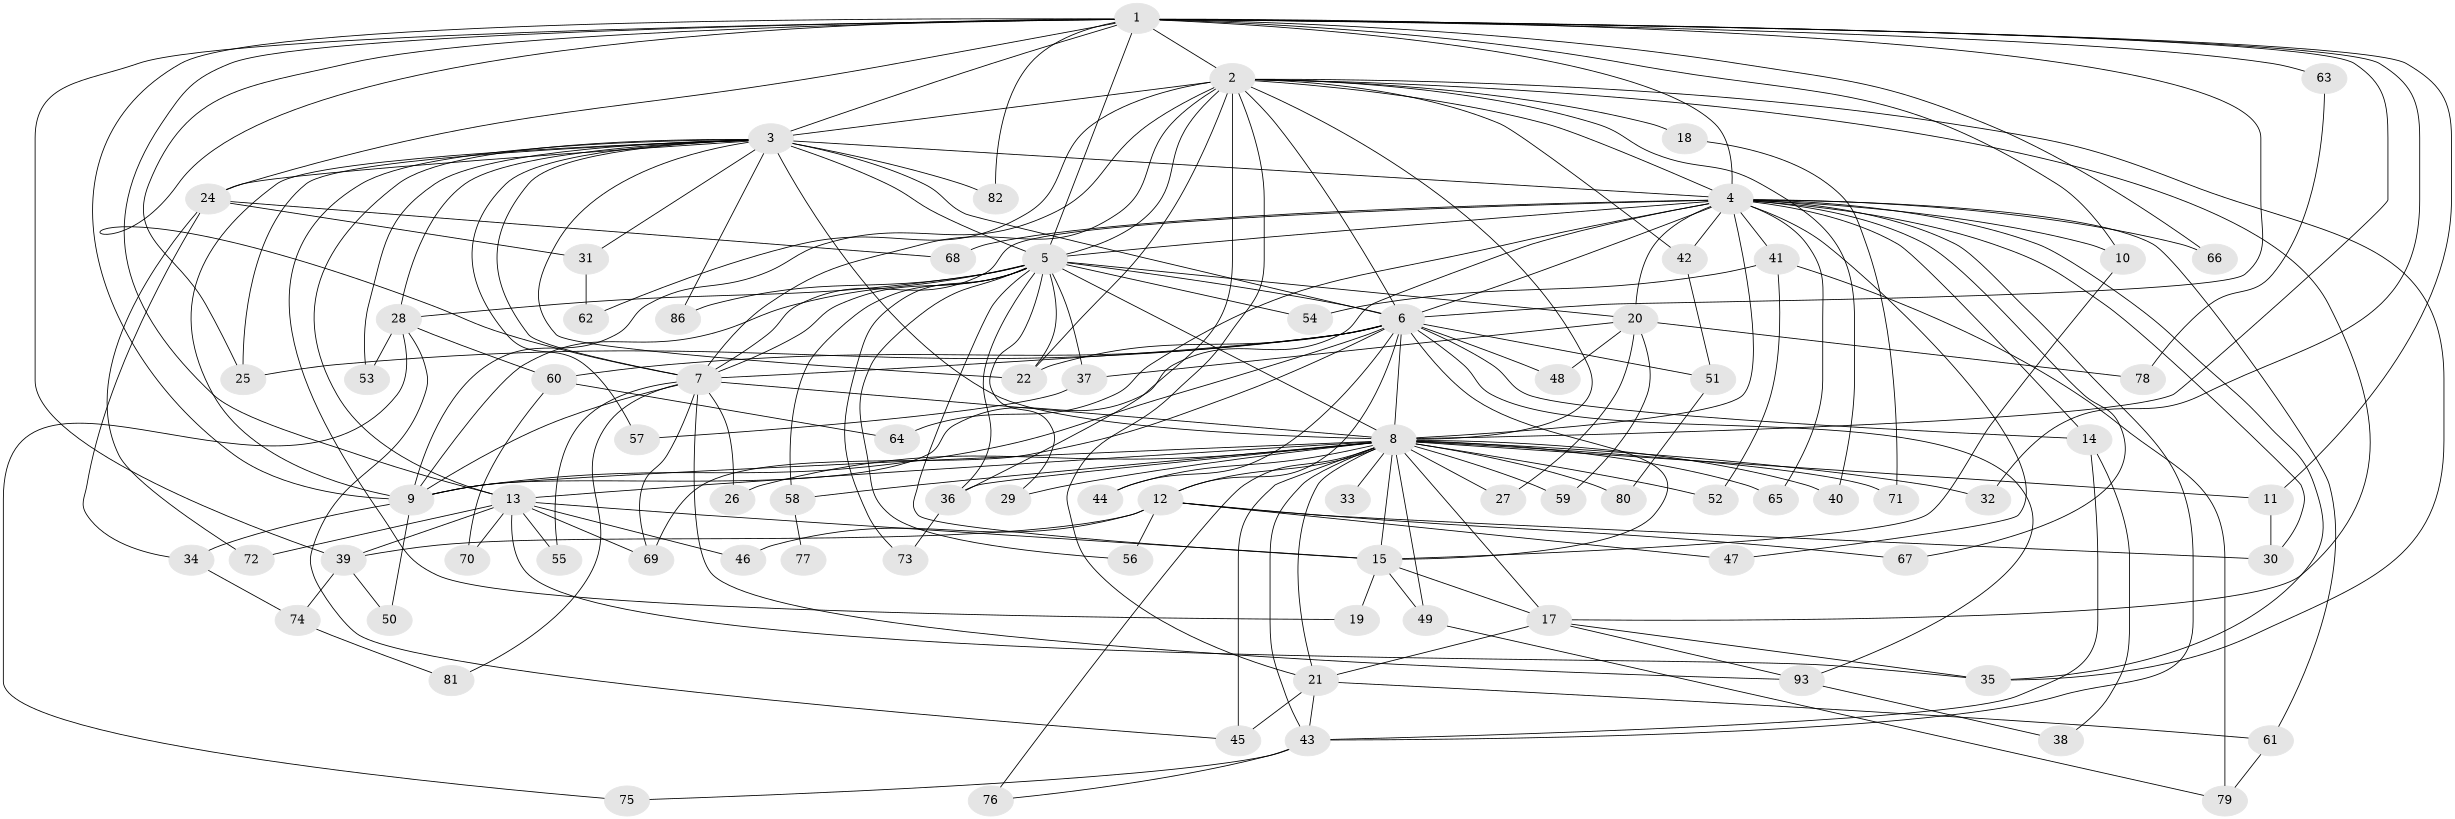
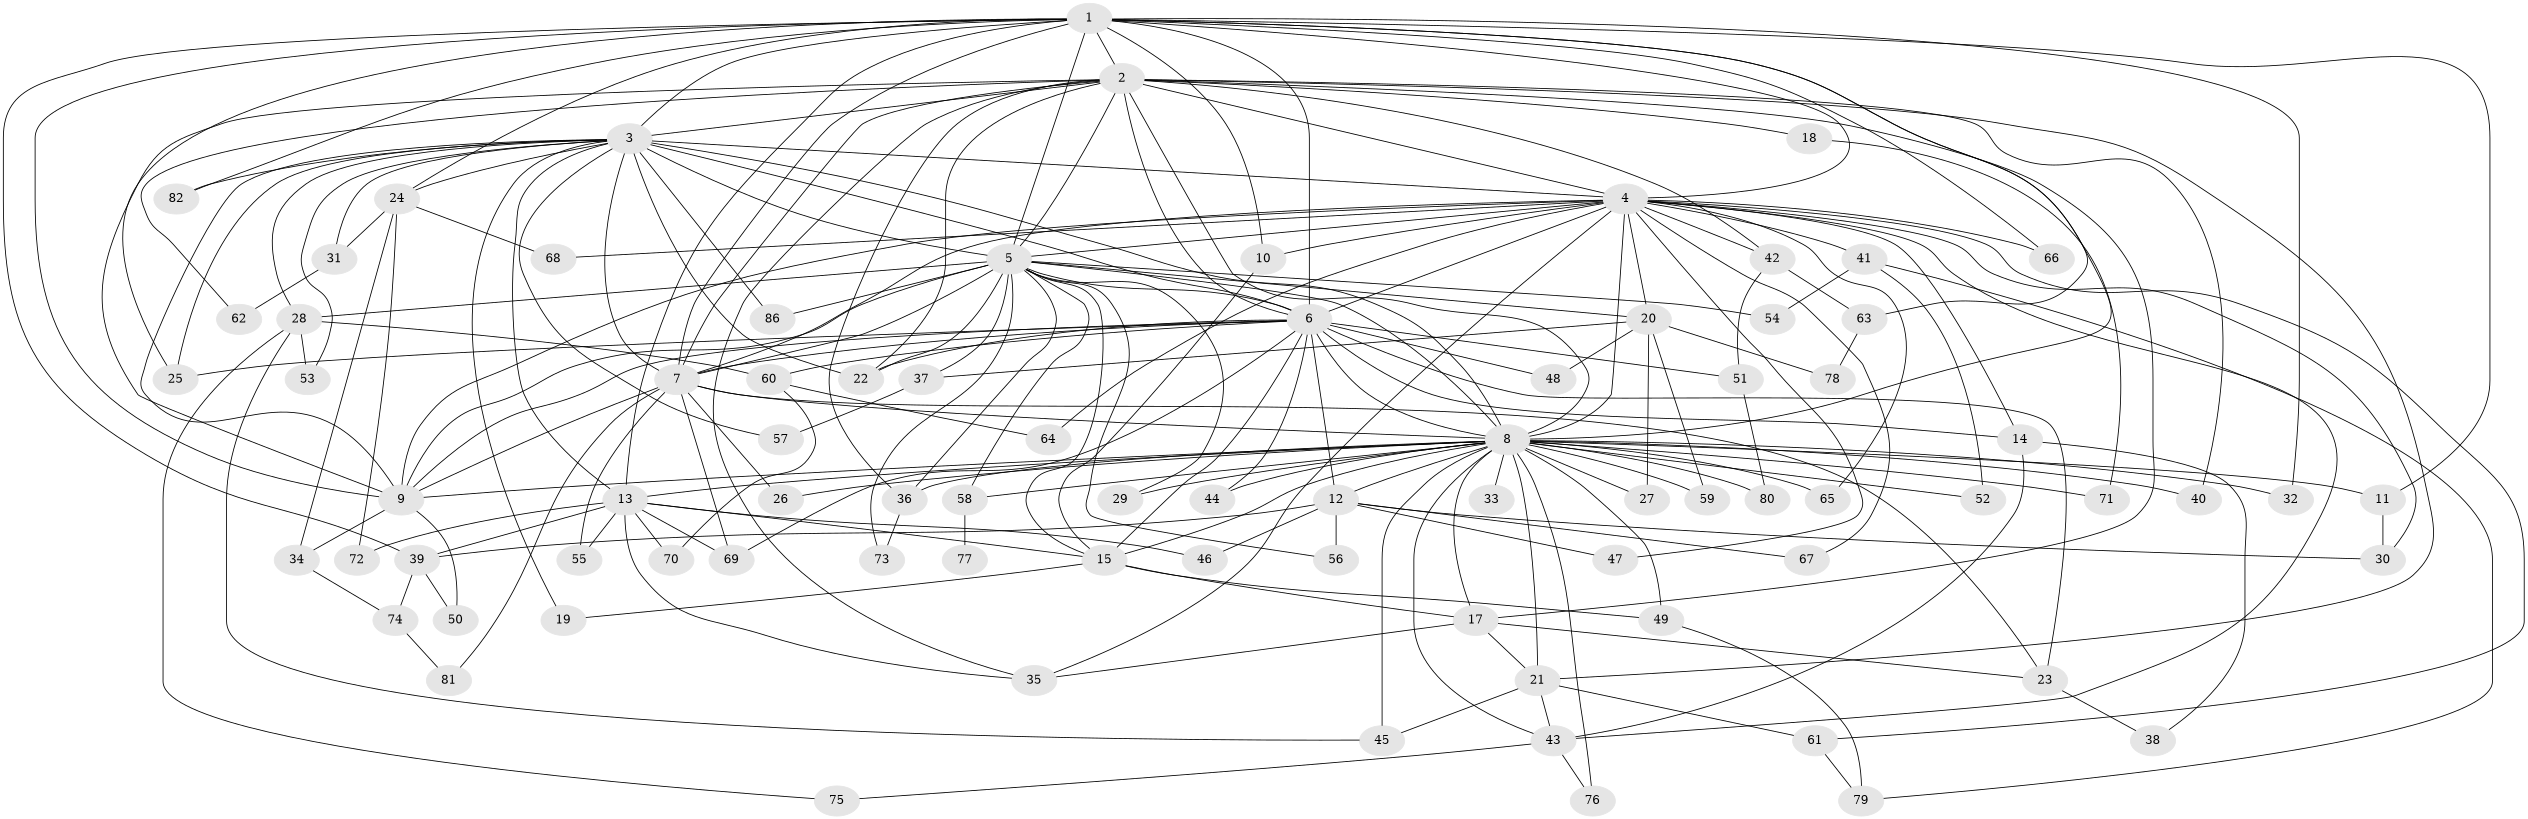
edge "42" -- "63": added
node "93": label "93" -> "23"
